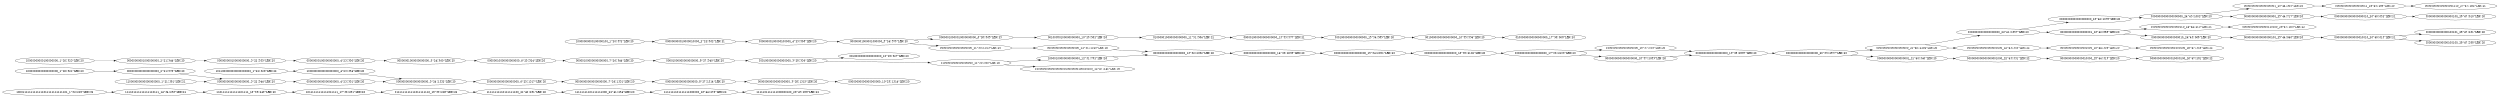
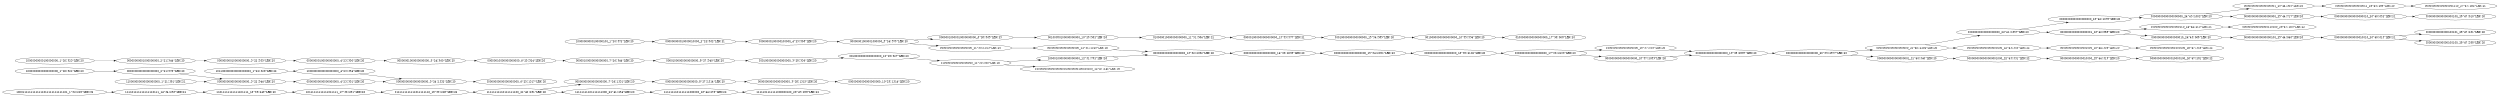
edge "00010000000000000000_9-28:936-LEN:20" -> "01000000000000000000_11-30:930-LEN:20": now "00100000000000000000_10-29:927-LEN:20" -> "01000000000000000000_11-30:930-LEN:20"
edge "00000000000000000000_6-25:1317-LEN:20" -> "00000000000000000000_7-26:1331-LEN:20": now "11111111110111111100_21-40:251-LEN:20" -> "00000000000000000000_7-26:1331-LEN:20"
